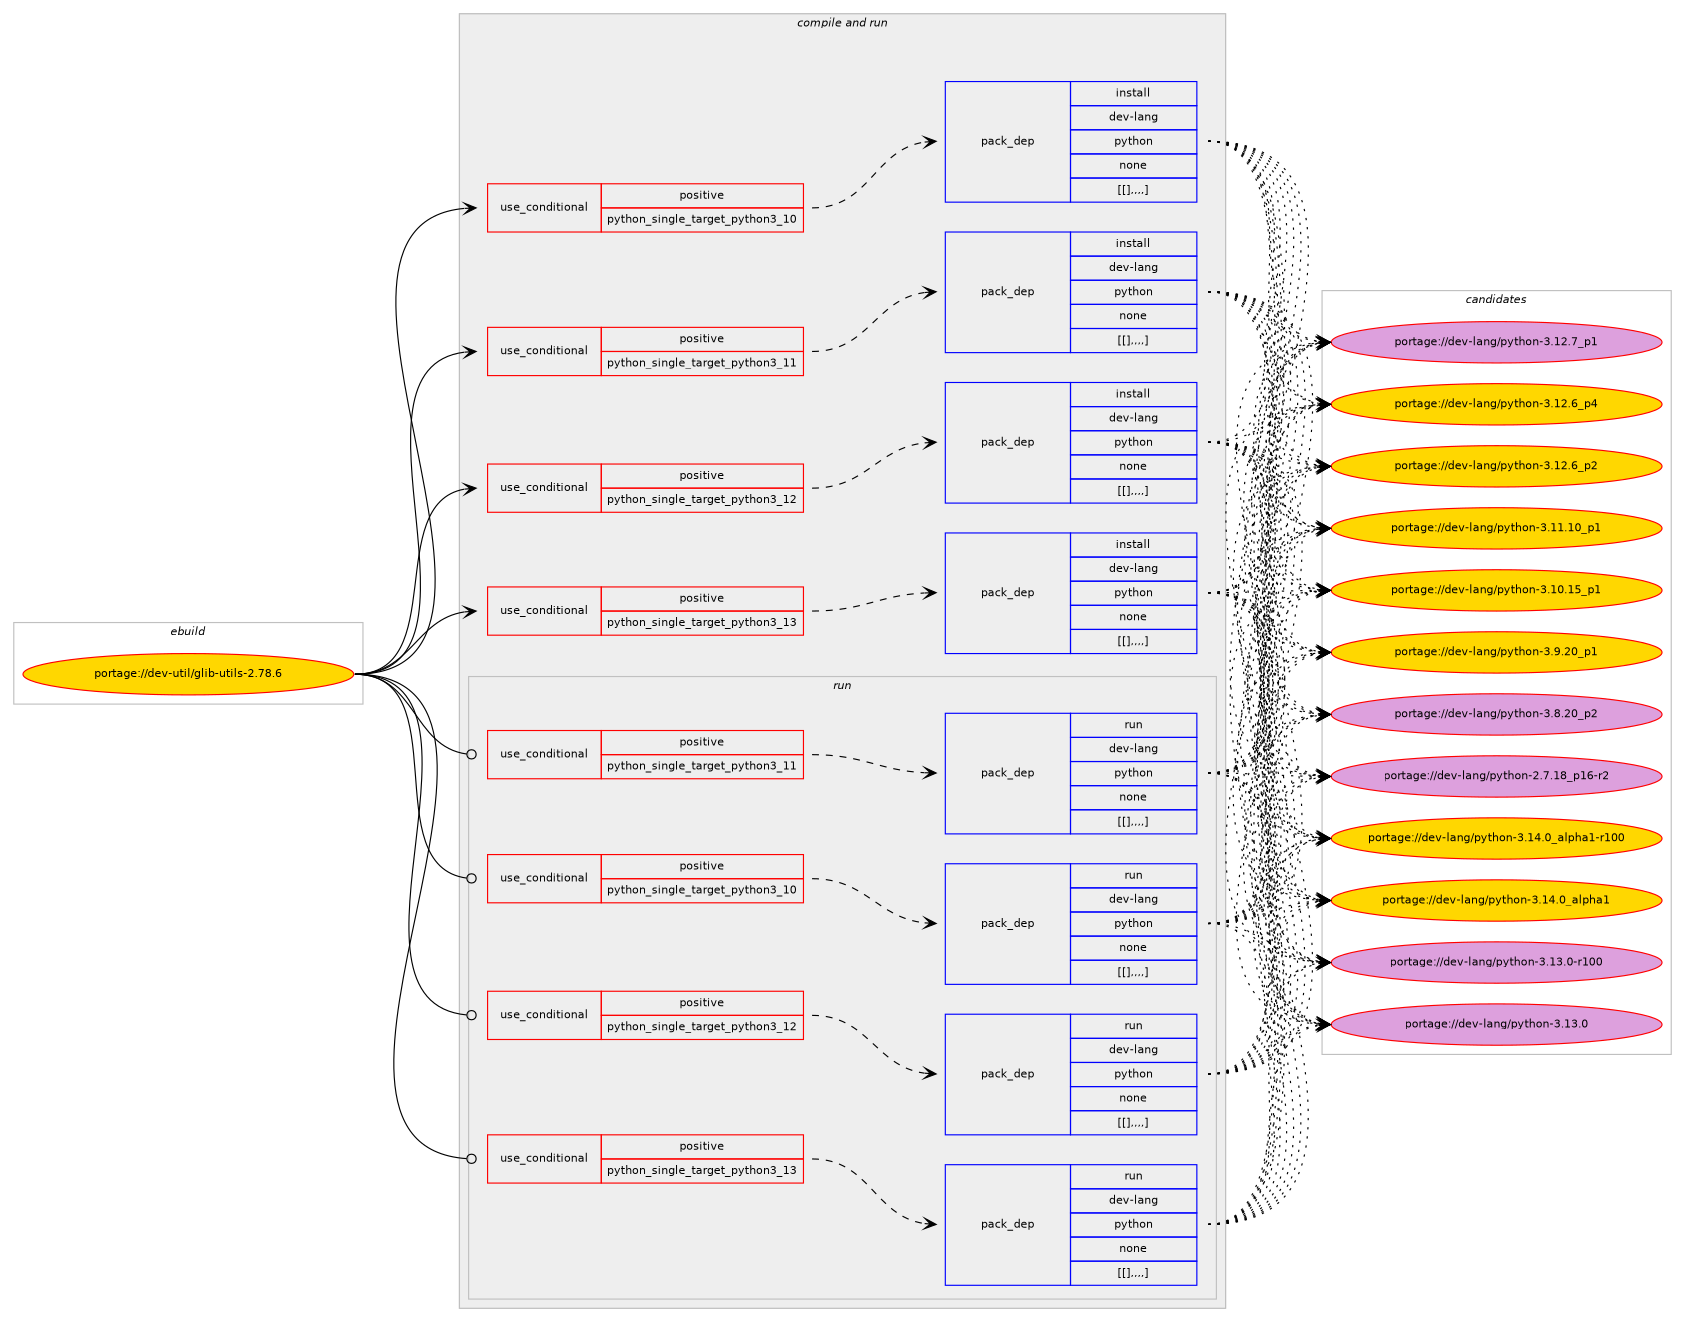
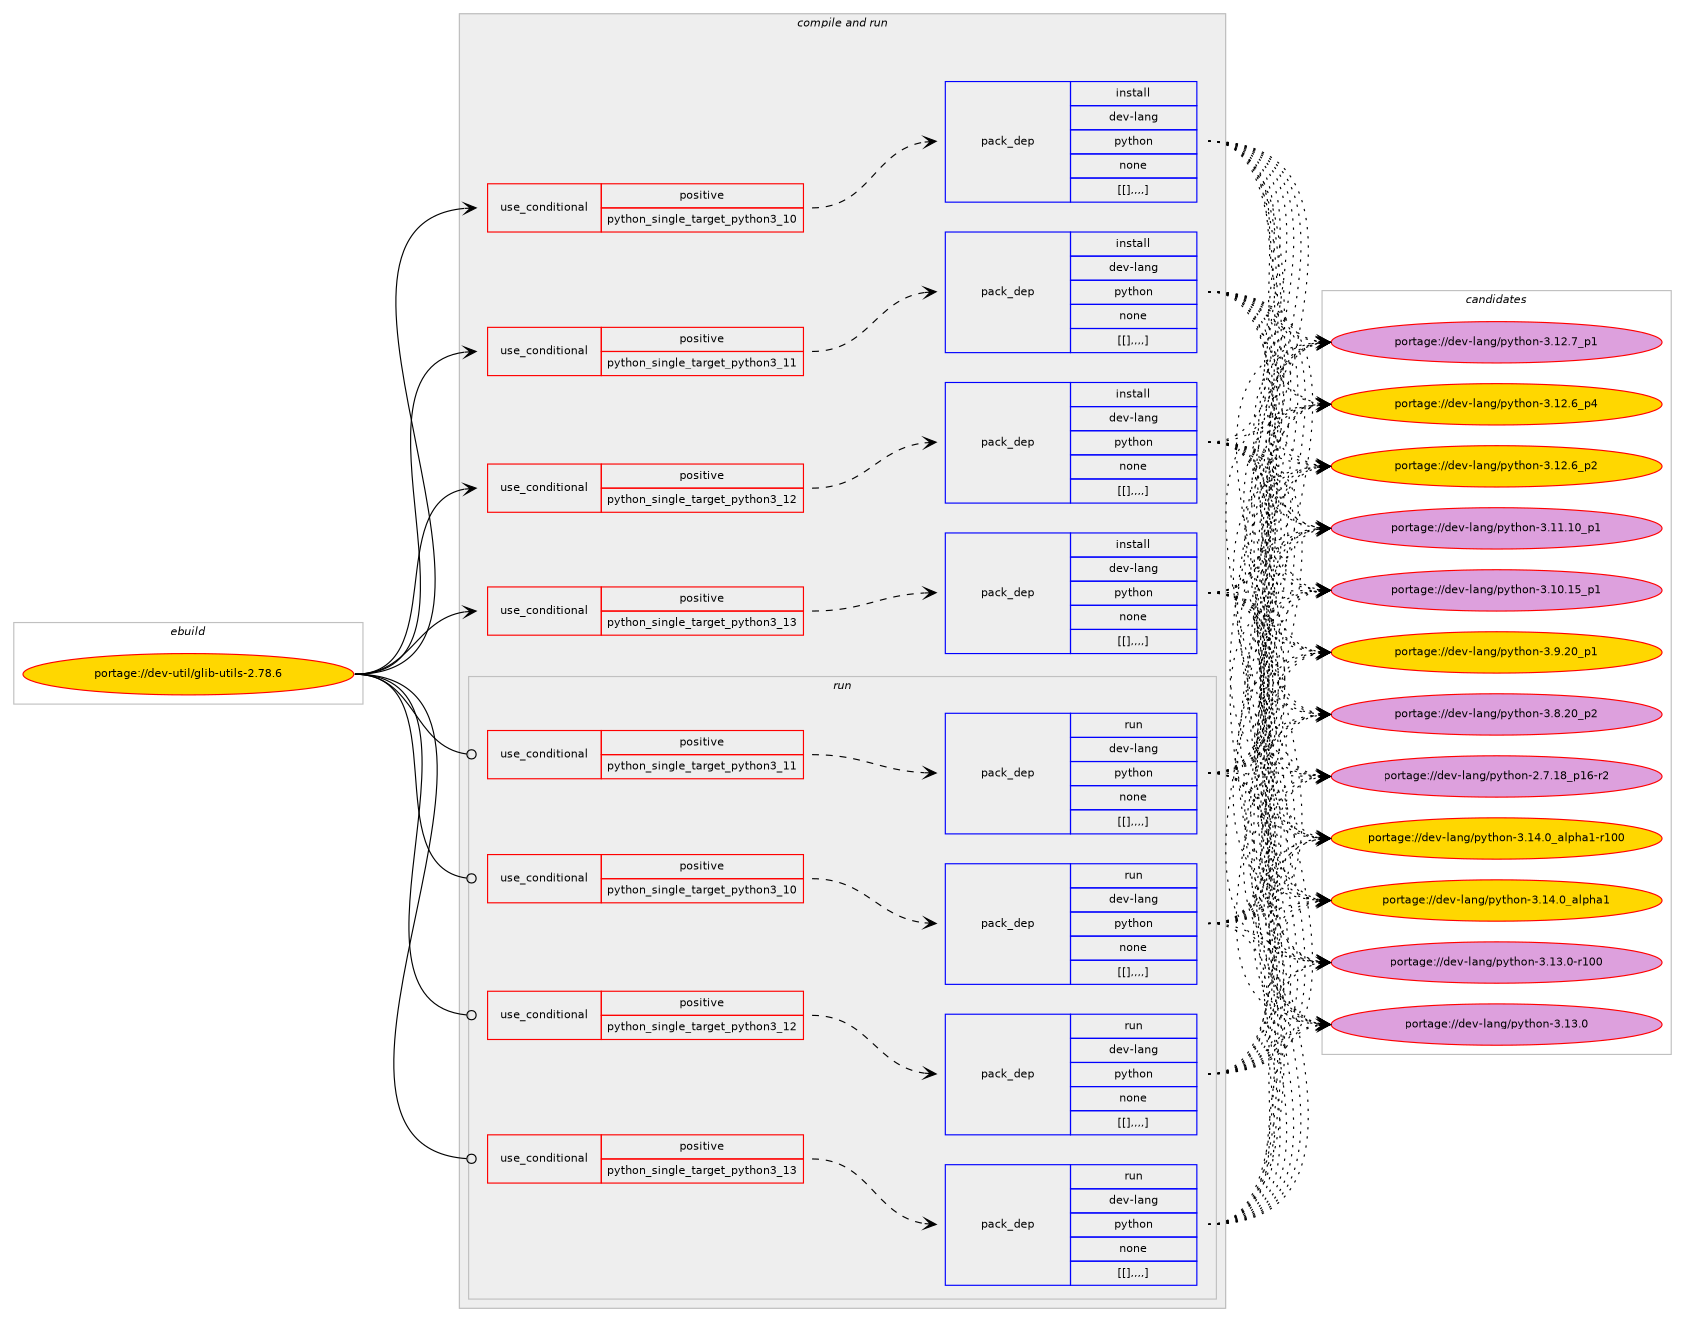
node "portage://dev-lang/python-3.11.10_p1": fillcolor gold -> plum
node "portage://dev-lang/python-3.10.15_p1": fillcolor gold -> plum
